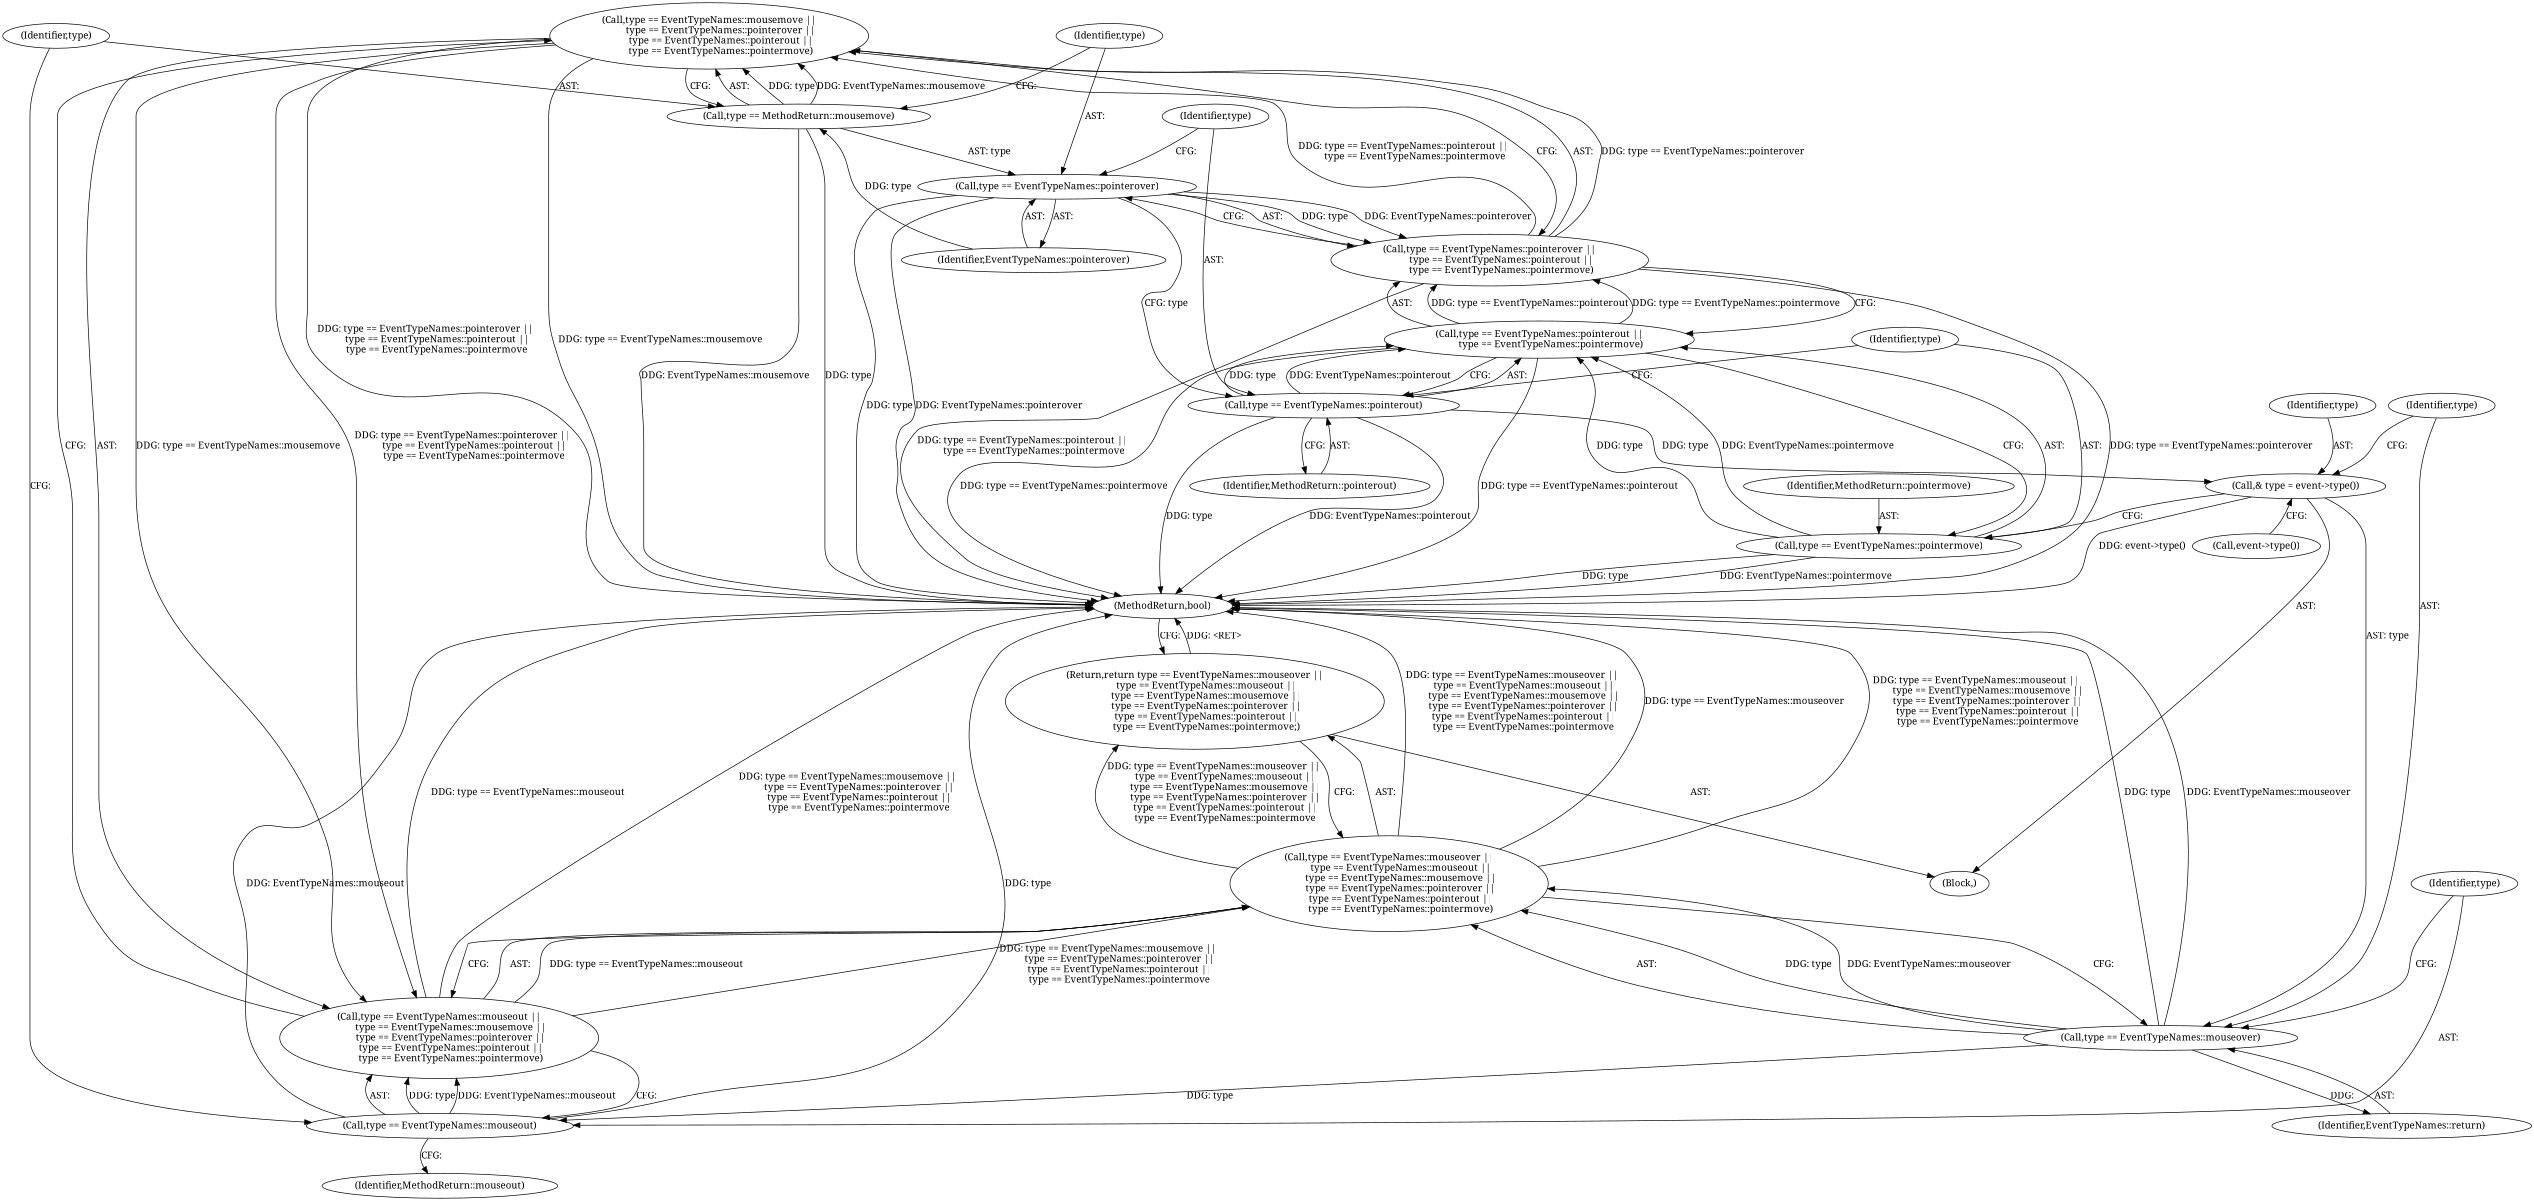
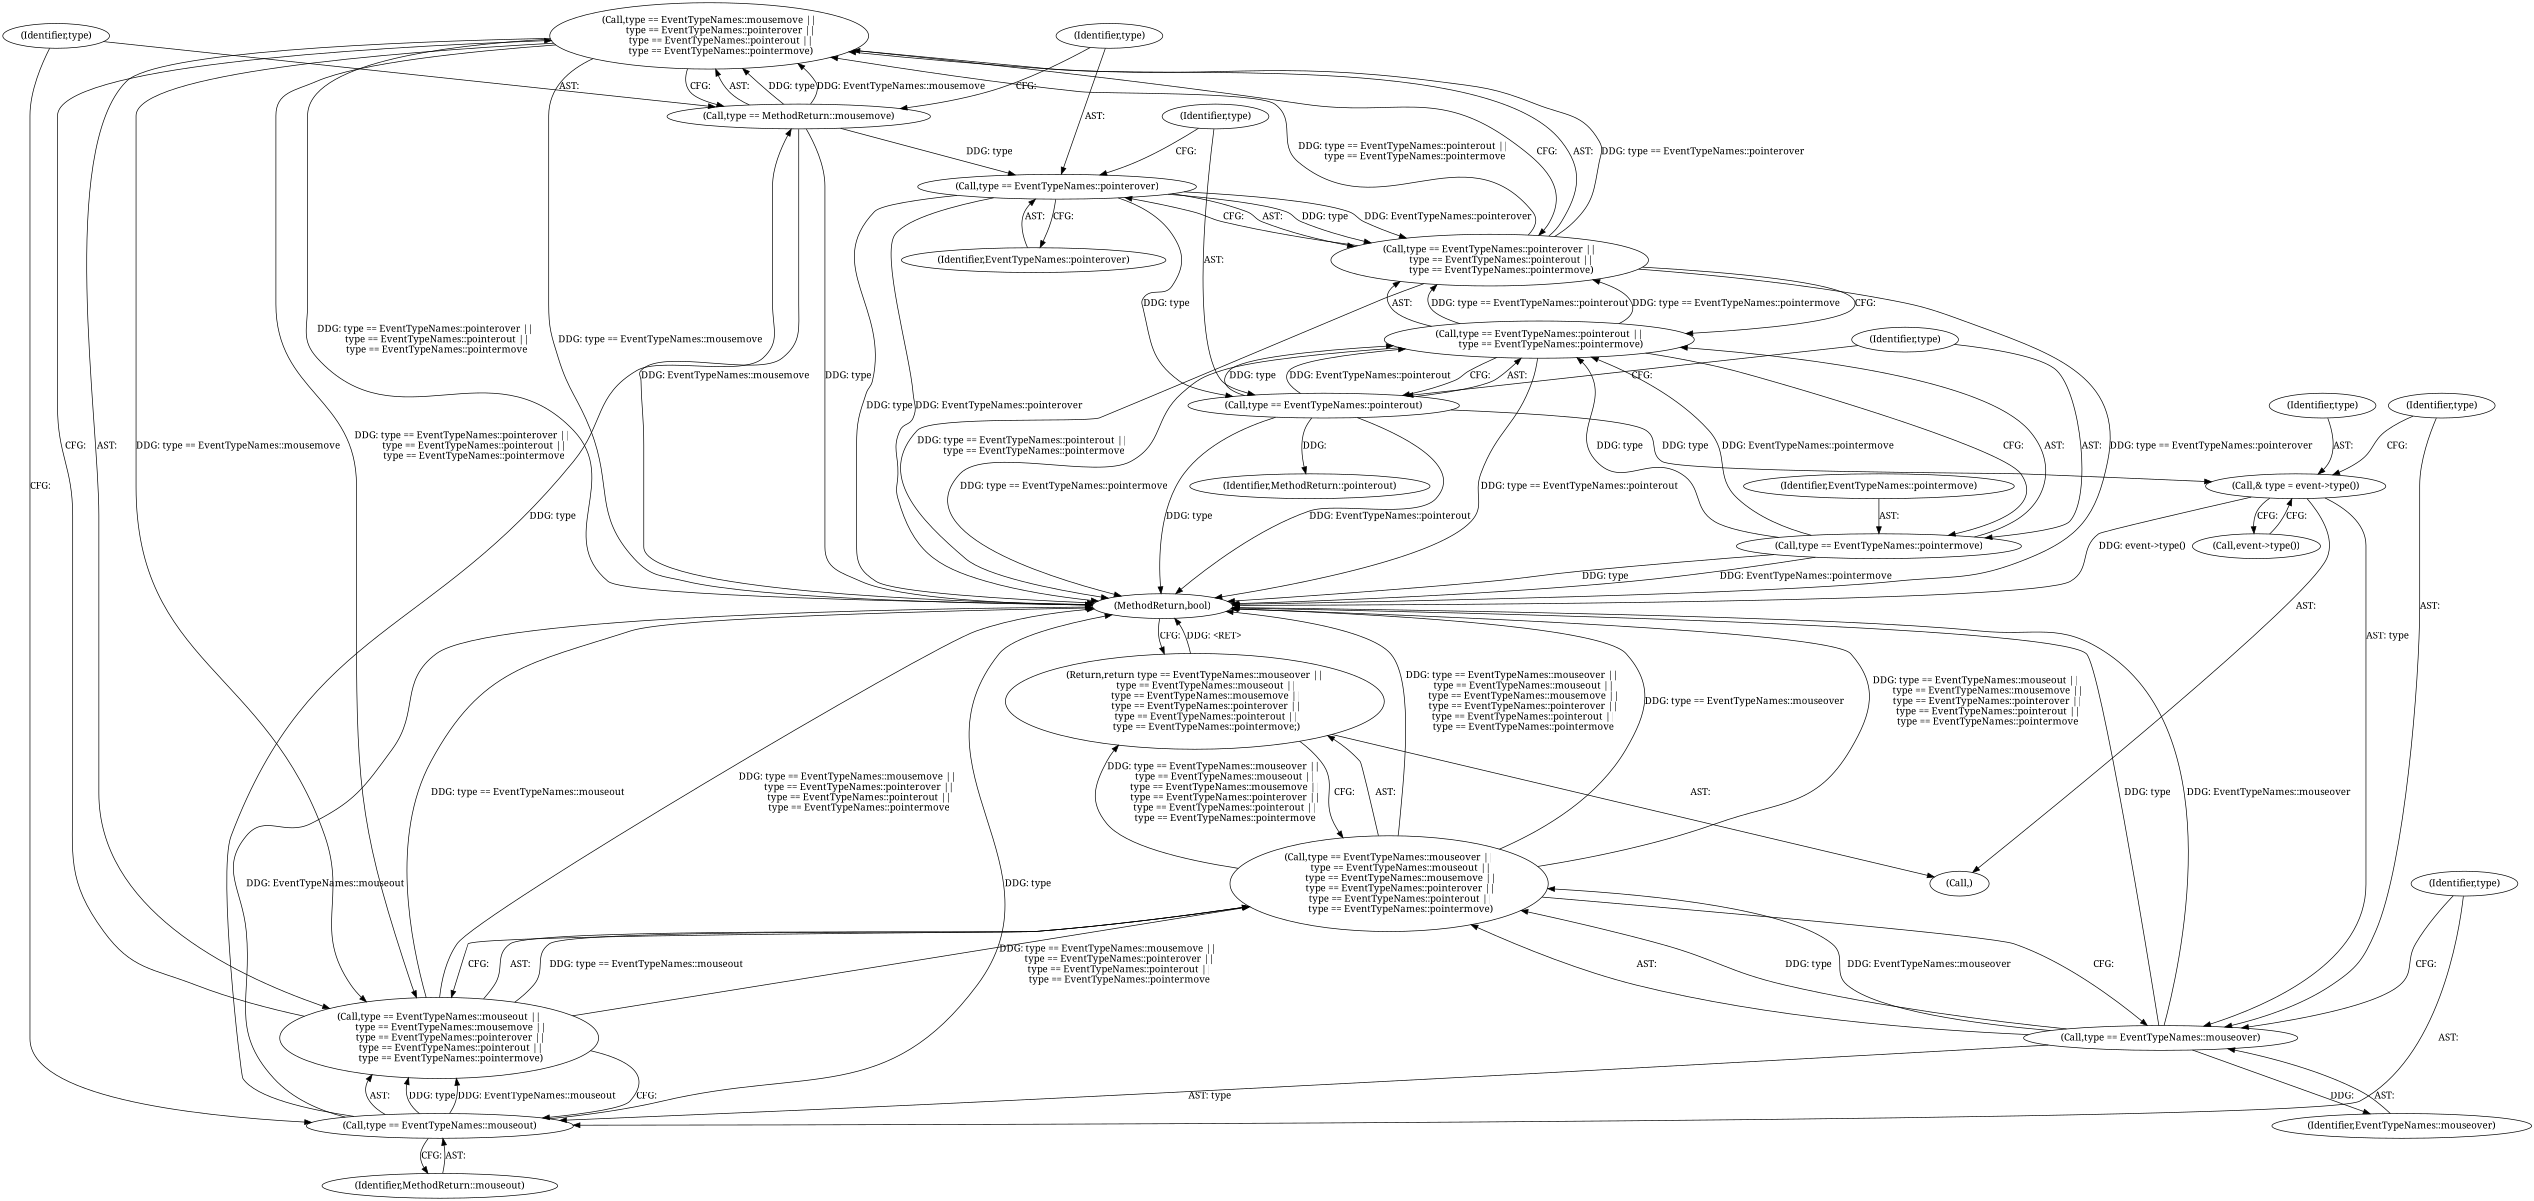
edge "(Call,type == MethodReturn::mousemove)" -> "(Call,type == EventTypeNames::pointerover)": label "AST: type" -> "DDG: type"
edge "(Identifier,EventTypeNames::pointerover)" -> "(Call,type == MethodReturn::mousemove)": now "(Call,type == EventTypeNames::mouseout)" -> "(Call,type == MethodReturn::mousemove)"
edge "(Call,type == EventTypeNames::pointerover)" -> "(Identifier,EventTypeNames::pointerover)": label "AST: " -> "CFG: "
edge "(Call,type == EventTypeNames::pointerover)" -> "(Call,type == EventTypeNames::pointerout)": label "CFG: type" -> "DDG: type"
edge "(Call,type == EventTypeNames::pointerout)" -> "(Identifier,MethodReturn::pointerout)": label "CFG: " -> "DDG: "
edge "(Identifier,MethodReturn::pointerout)" -> "(Call,type == EventTypeNames::pointerout)": removed, label "AST:"
node "(Identifier,MethodReturn::pointermove)": label "(Identifier,MethodReturn::pointermove)" -> "(Identifier,EventTypeNames::pointermove)"
edge "(Call,& type = event->type())" -> "(Call,type == EventTypeNames::pointermove)": now "(Call,& type = event->type())" -> "(Call,event->type())"
node "(Block,)": label "(Block,)" -> "(Call,)"
edge "(Call,type == EventTypeNames::mouseover)" -> "(Call,type == EventTypeNames::mouseout)": label "DDG: type" -> "AST: type"
node "(Identifier,EventTypeNames::return)": label "(Identifier,EventTypeNames::return)" -> "(Identifier,EventTypeNames::mouseover)"
edge "(Identifier,MethodReturn::mouseout)" -> "(Call,type == EventTypeNames::mouseout)": added, label "AST:"
